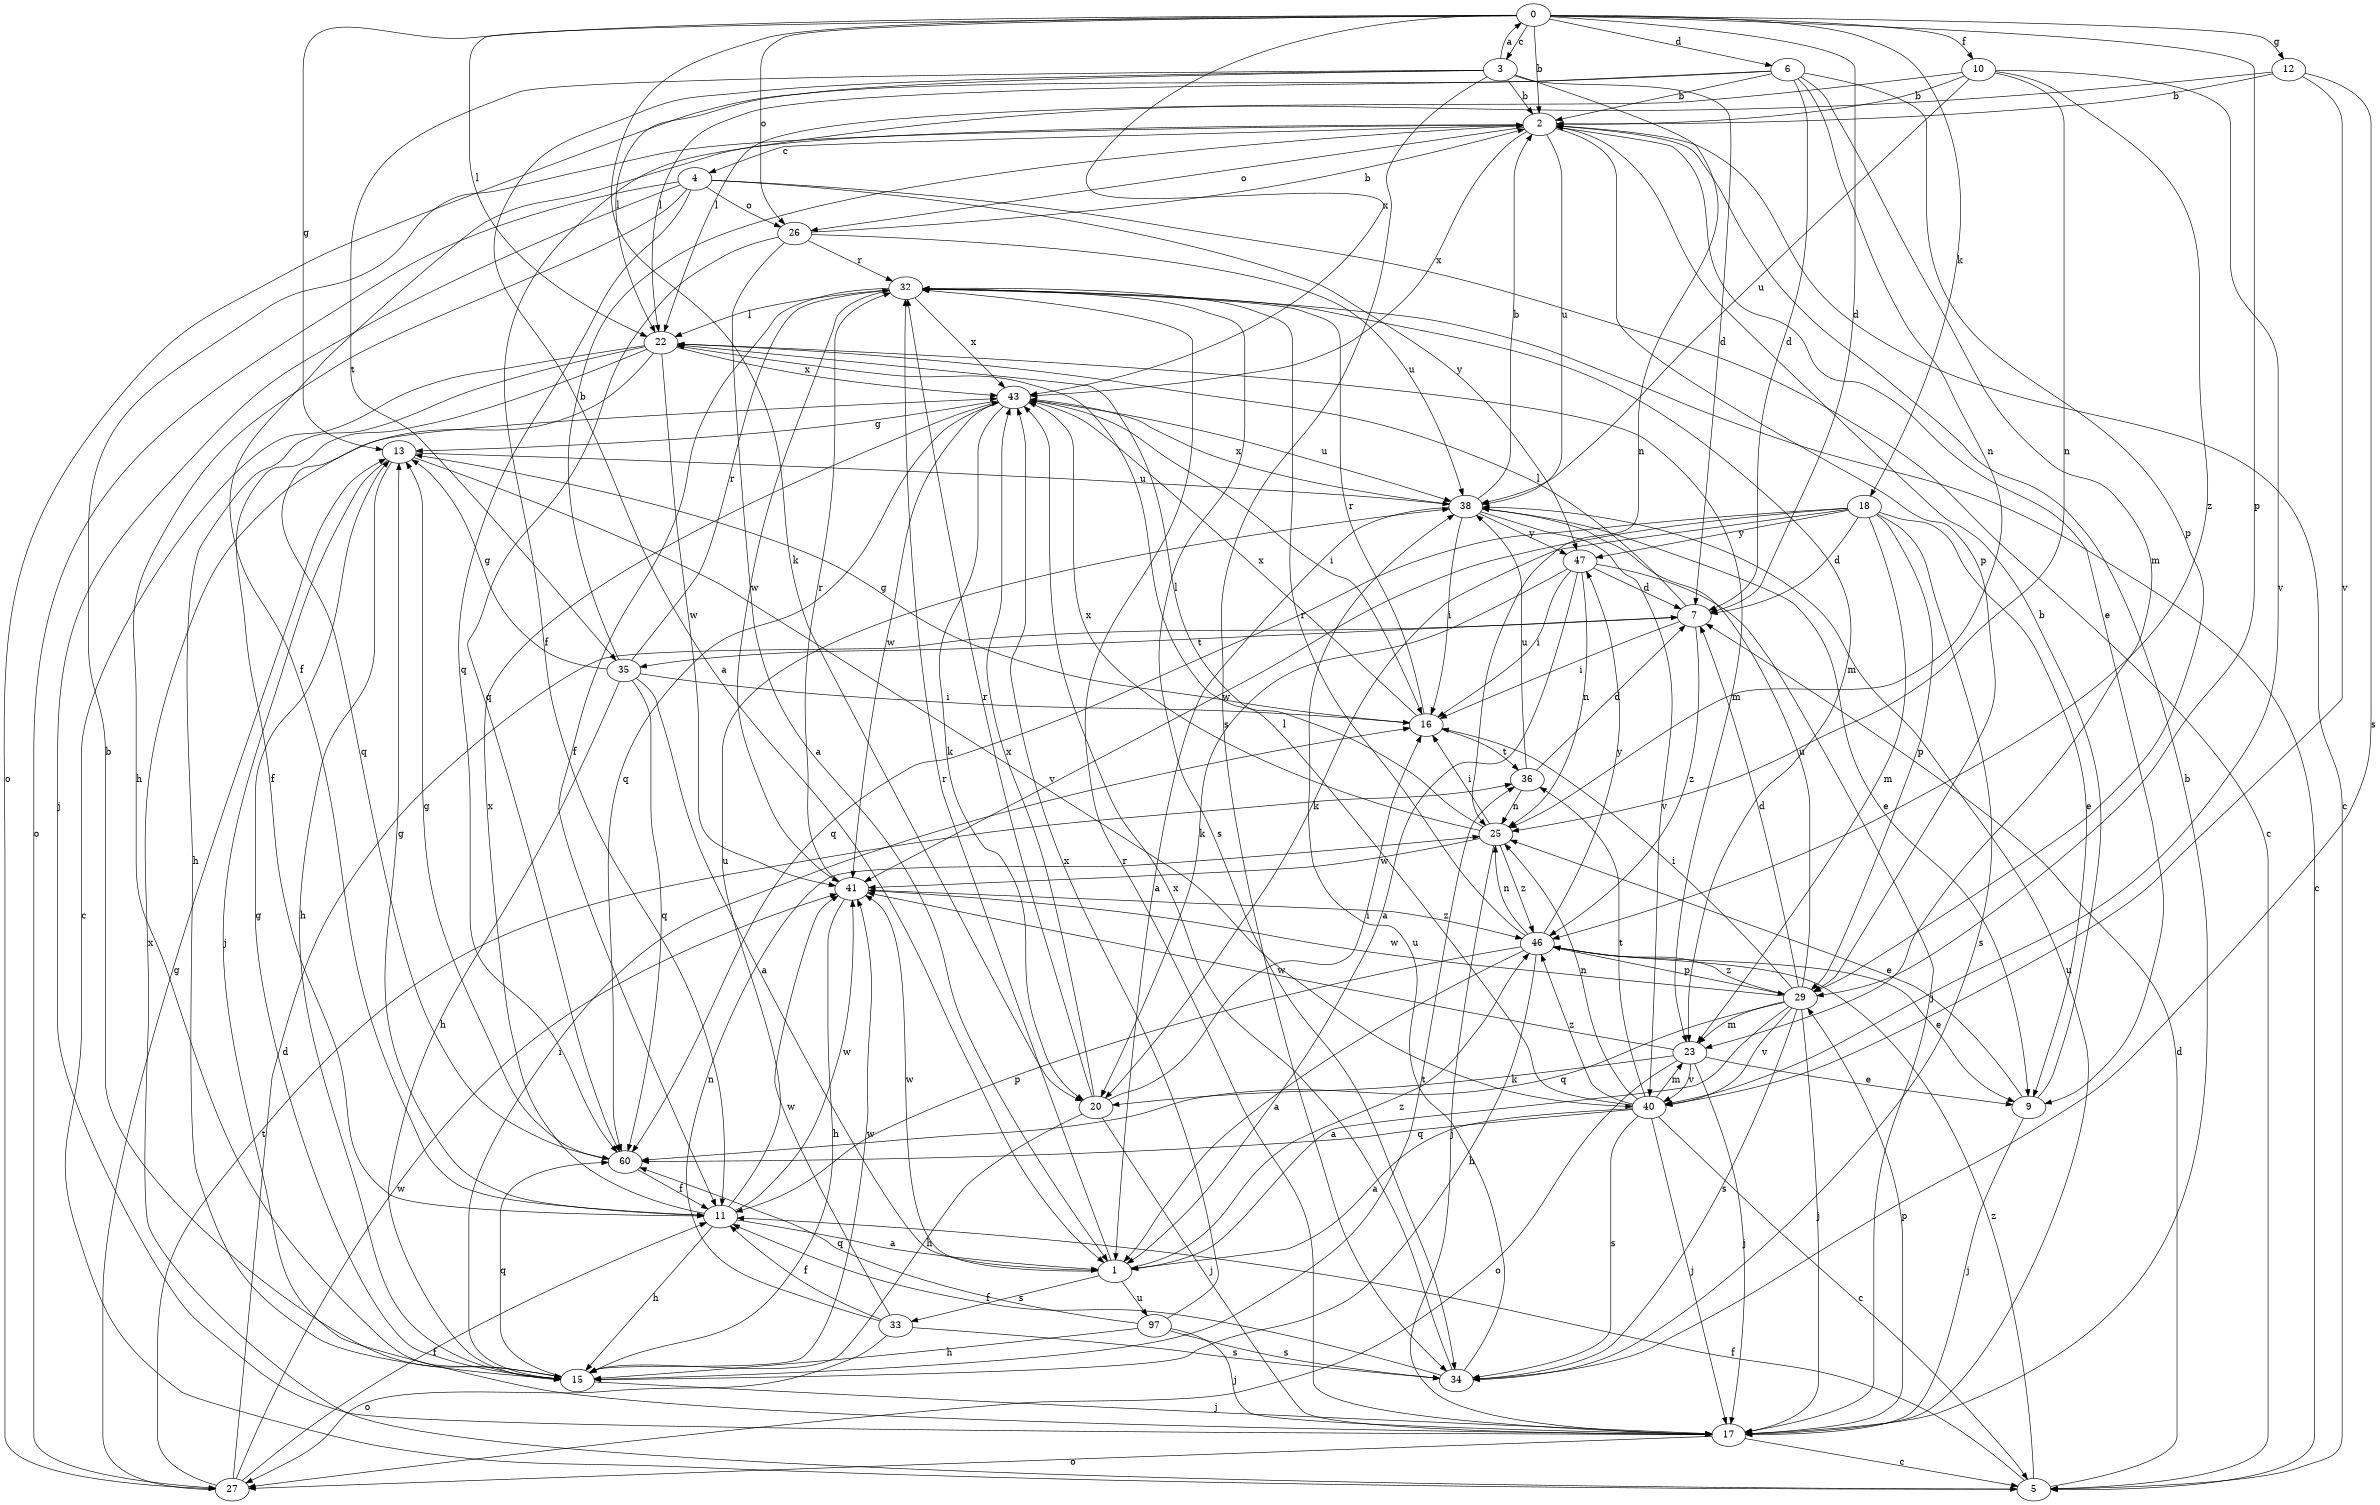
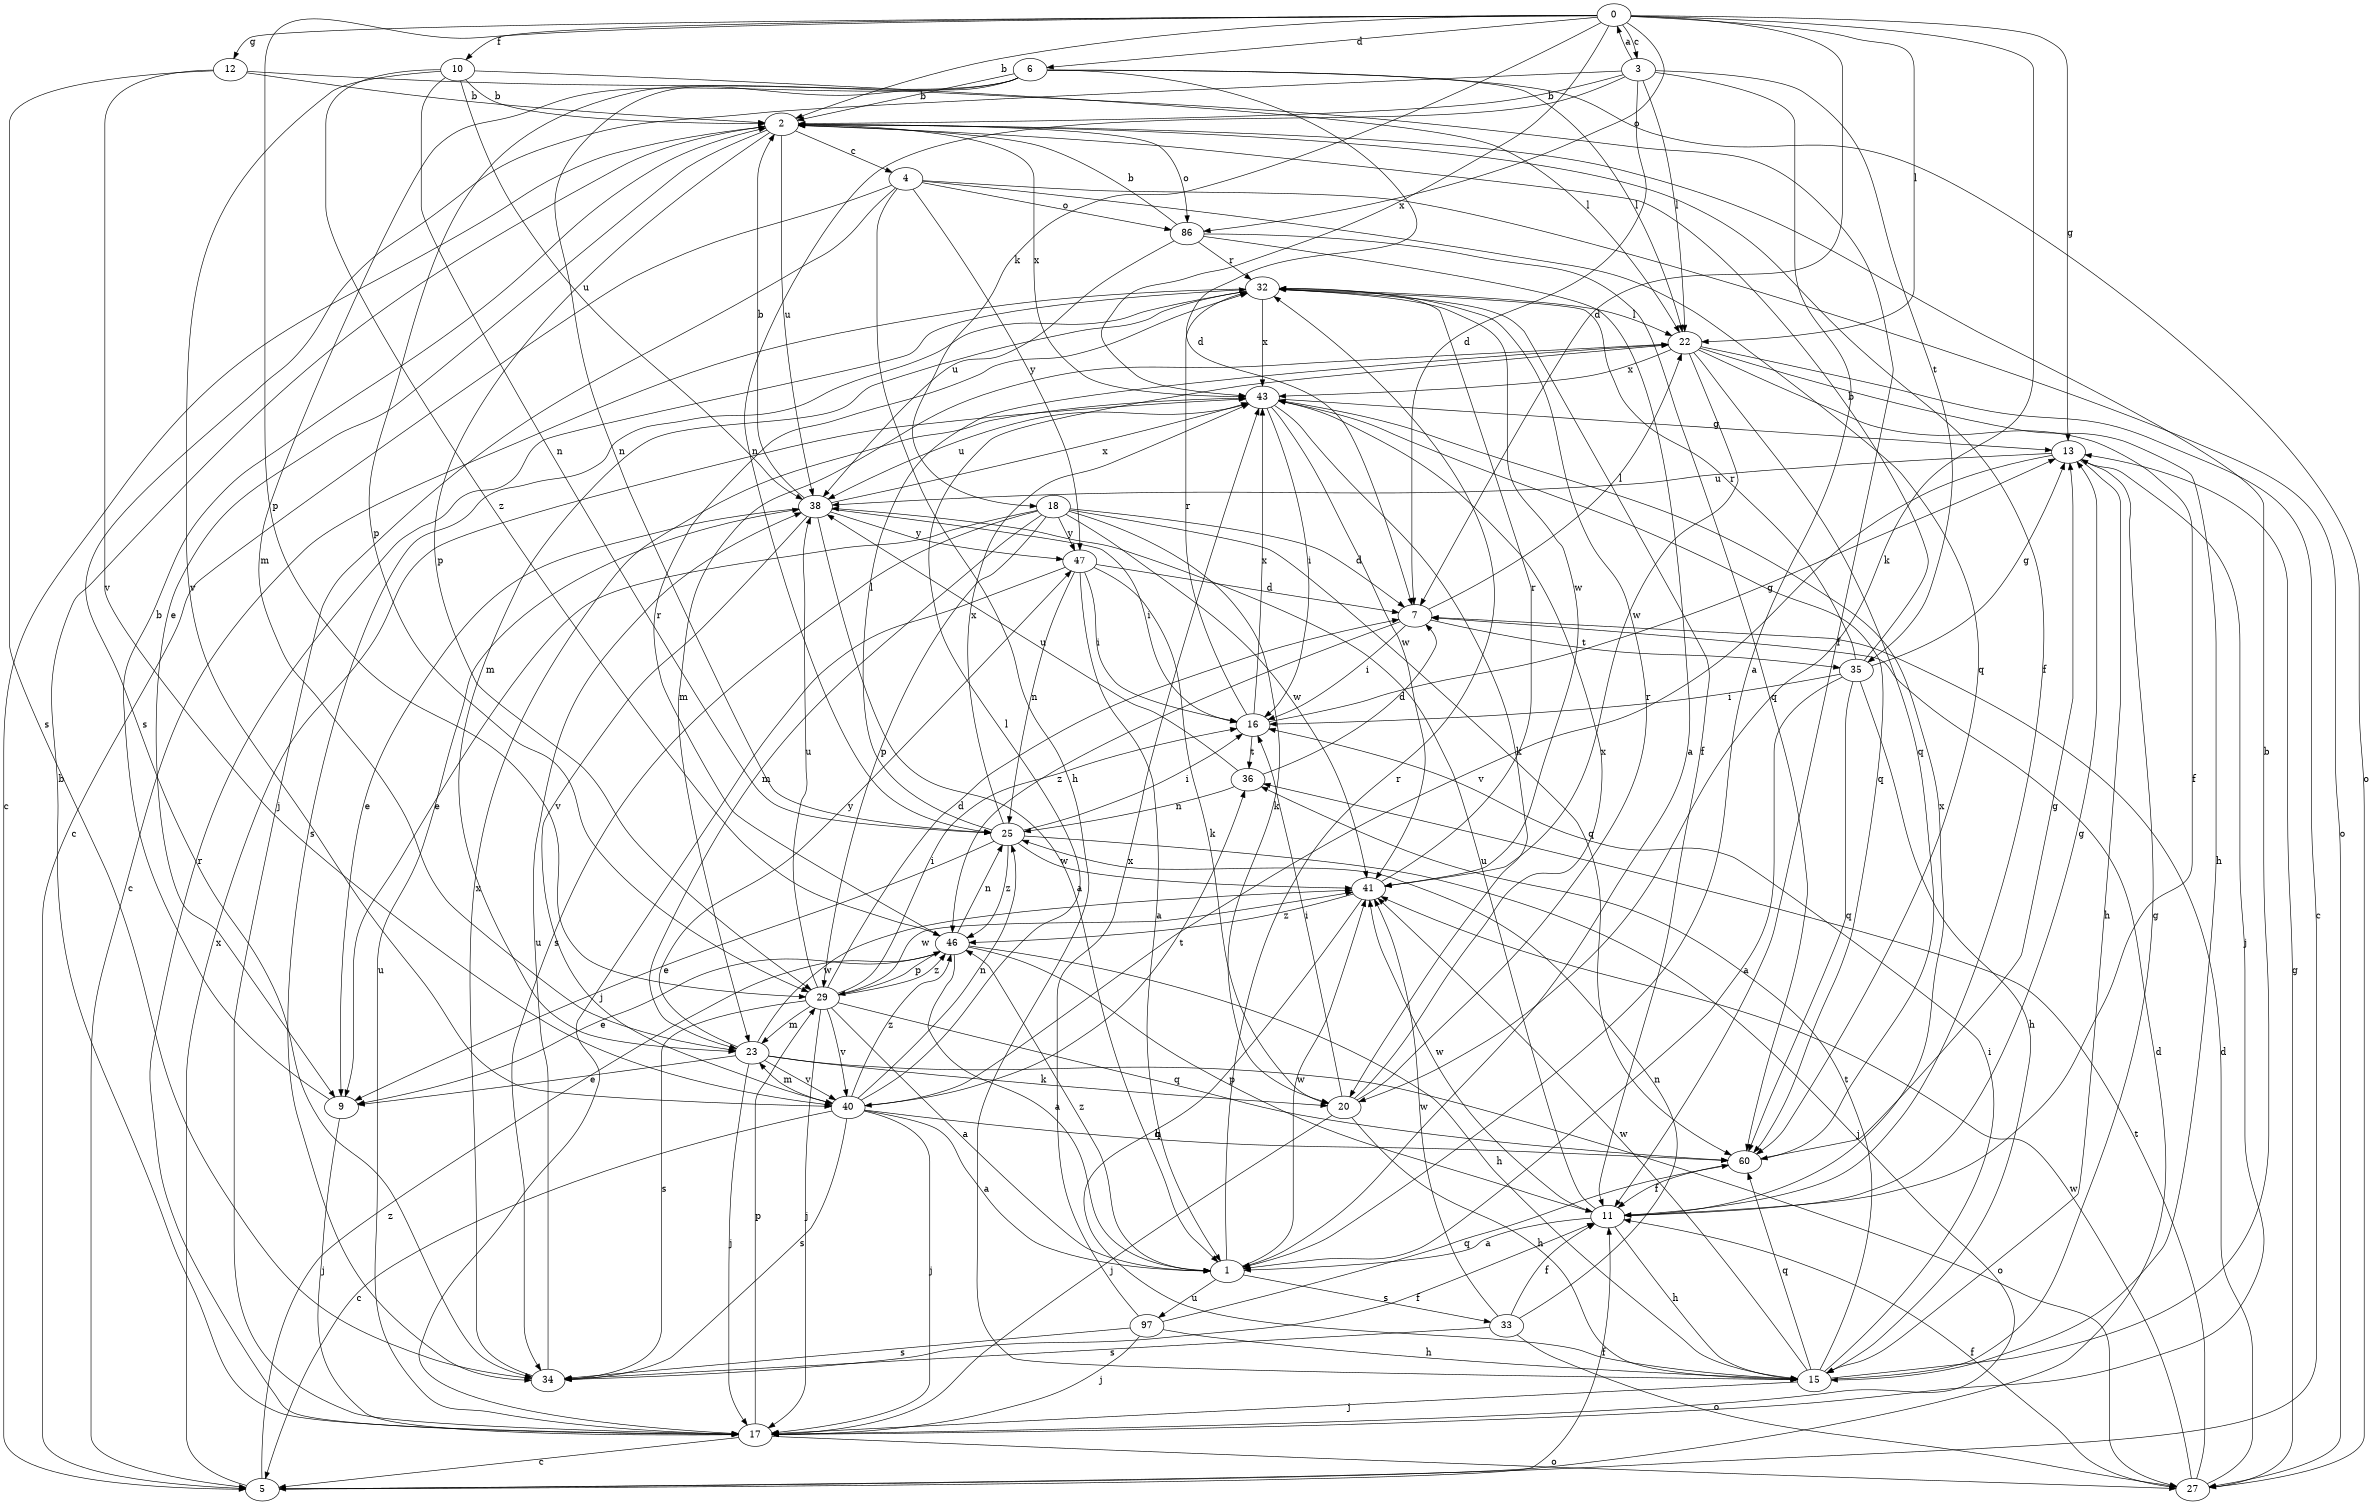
node "26": label "26" -> "86"
edge "46" -> "47": now "23" -> "47"
edge "9" -> "25": reversed
